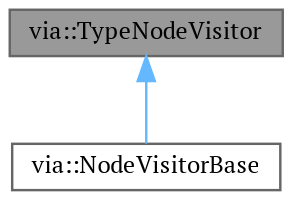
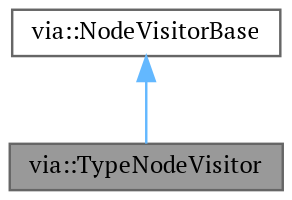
edge "via::NodeVisitorBase" -> "via::TypeNodeVisitor": reversed
